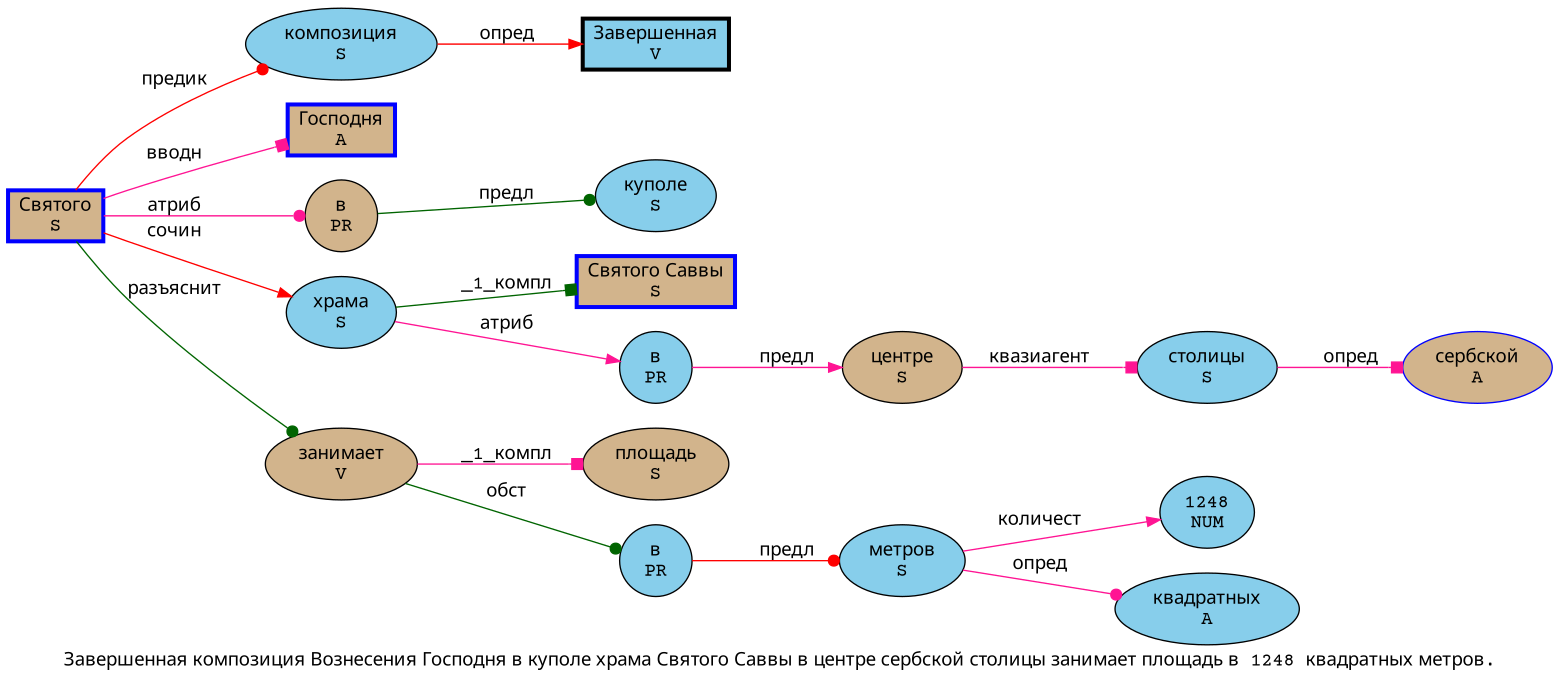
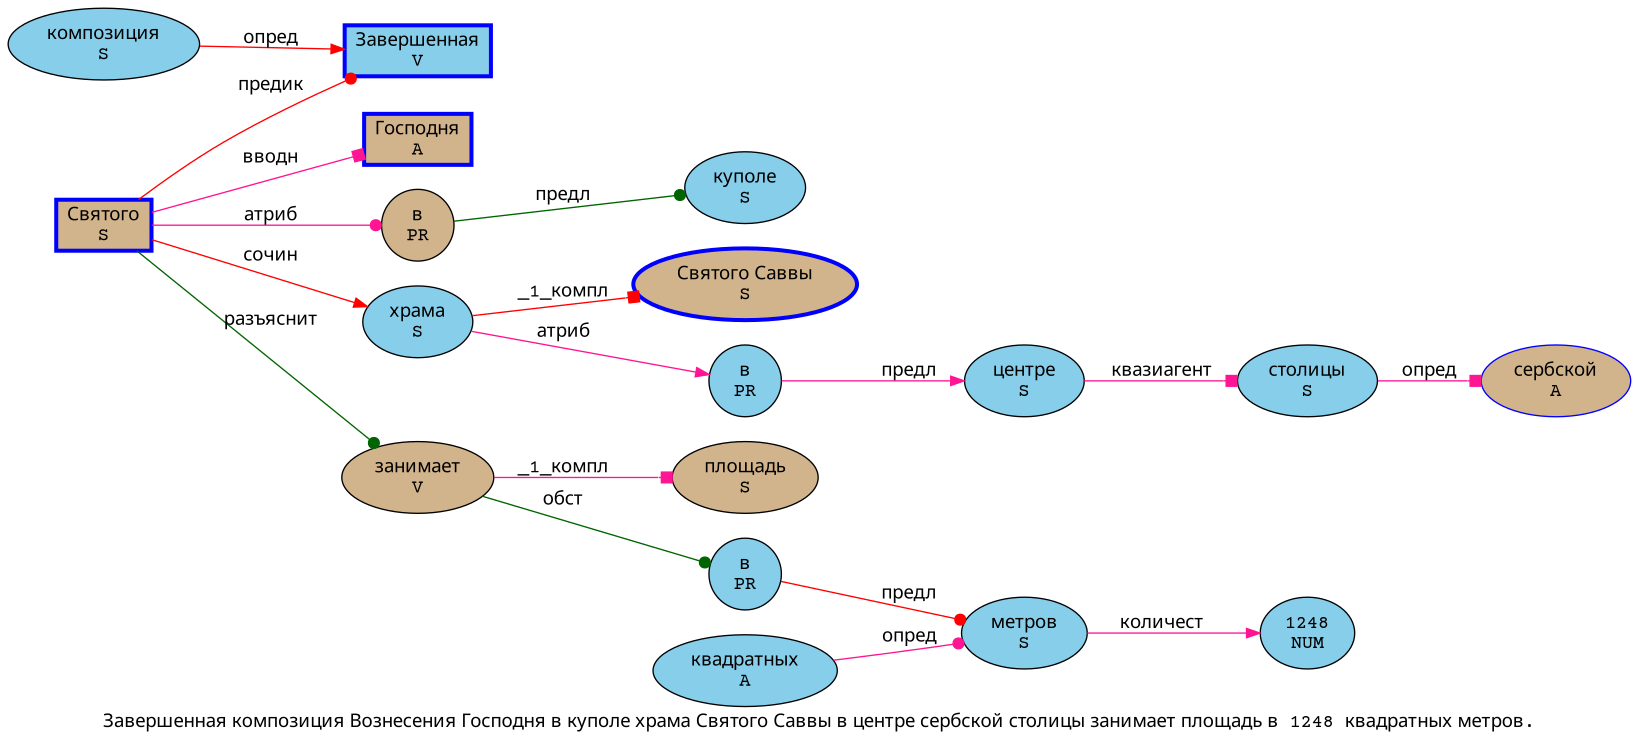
node "Завершенная V": color black -> blue
edge "Святого S" -> "композиция S": now "Святого S" -> "Завершенная V"
node "Святого Саввы S": shape box -> ellipse
edge "храма S" -> "Святого Саввы S": color darkgreen -> red
node "центре S": fillcolor tan -> skyblue
edge "метров S" -> "квадратных A": reversed
